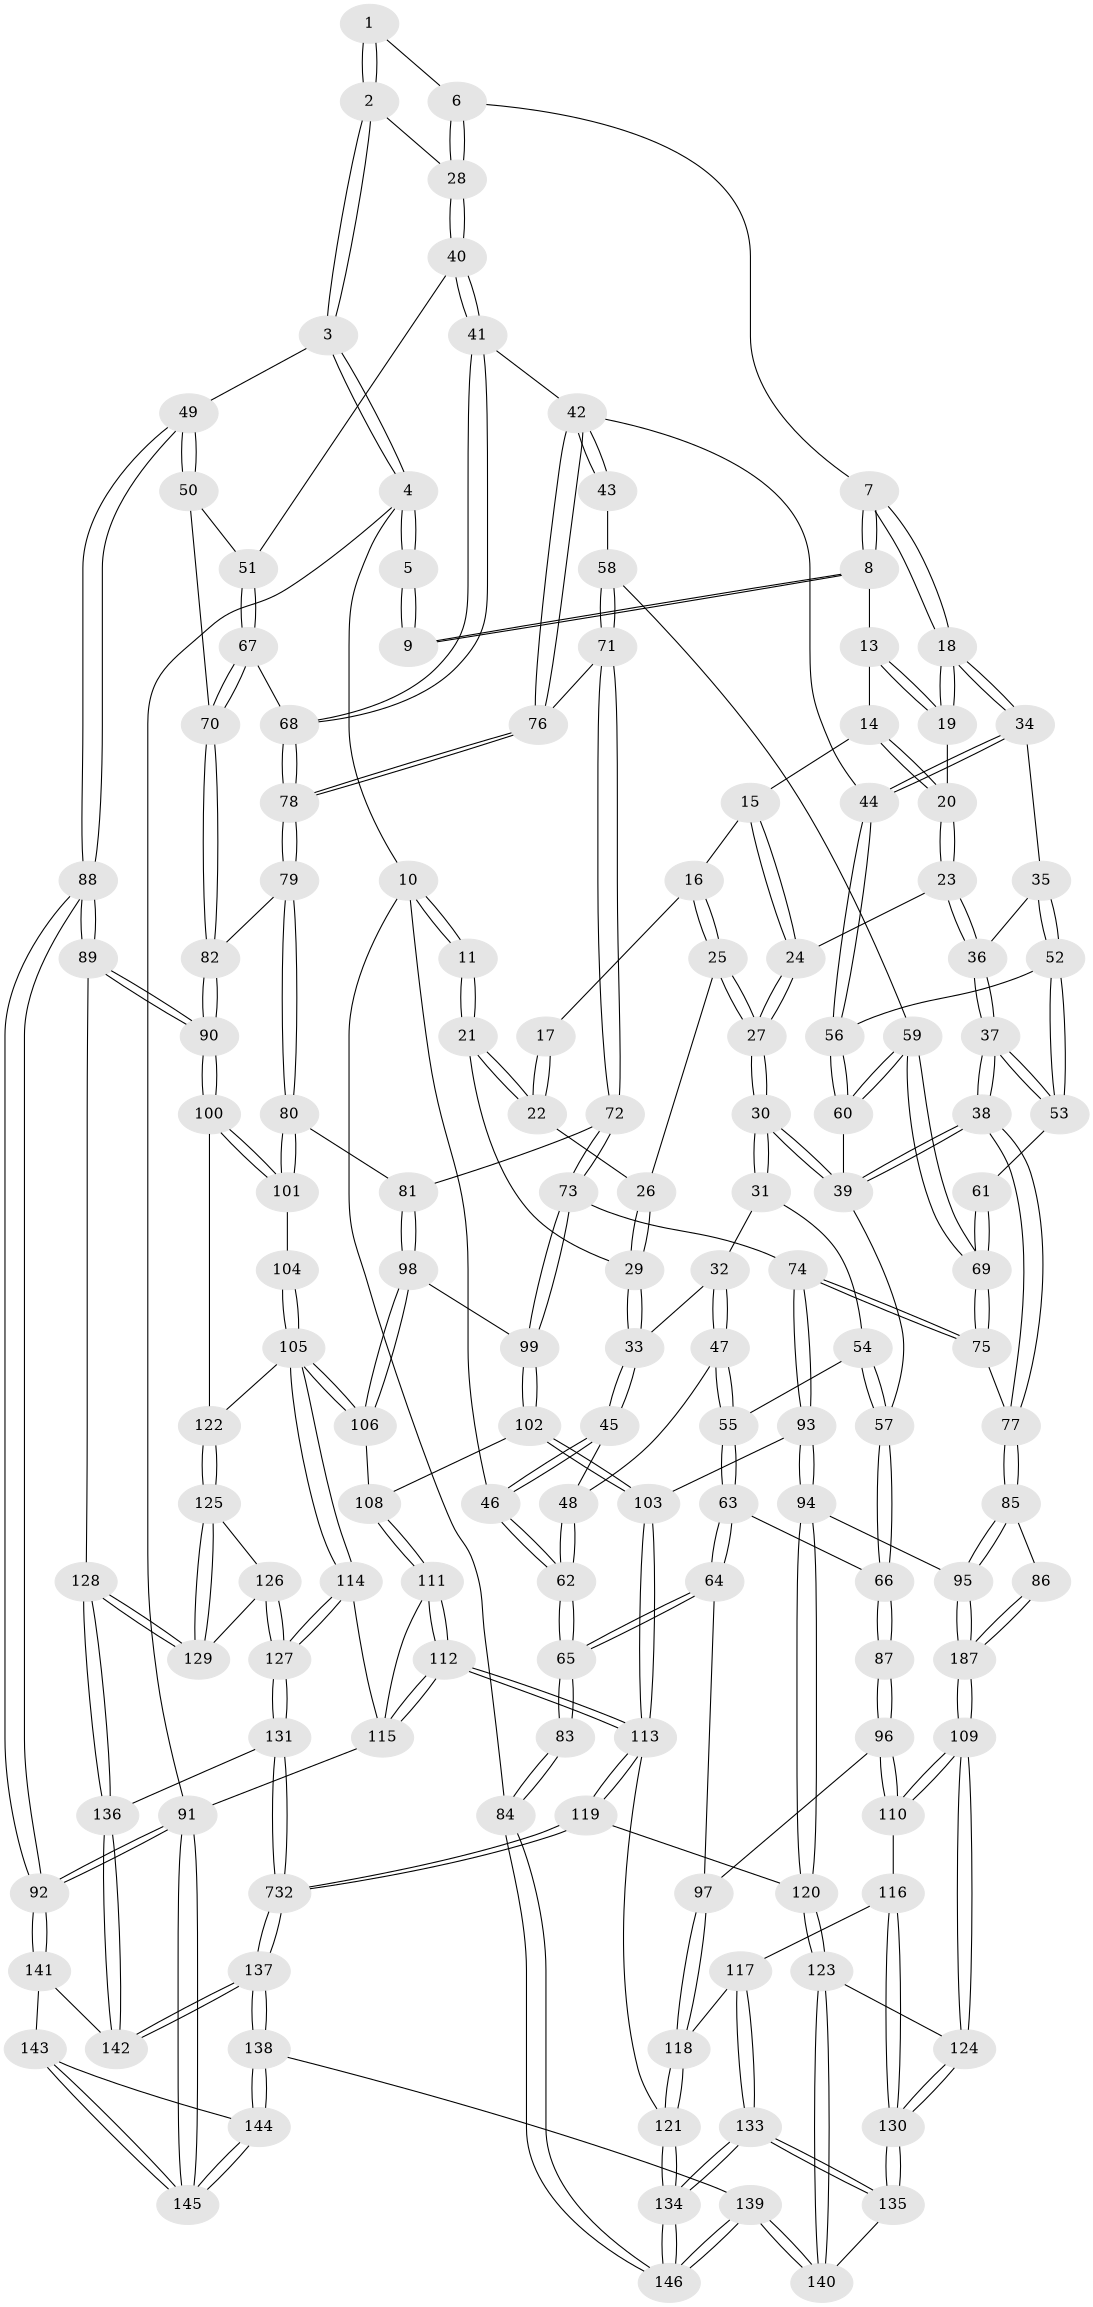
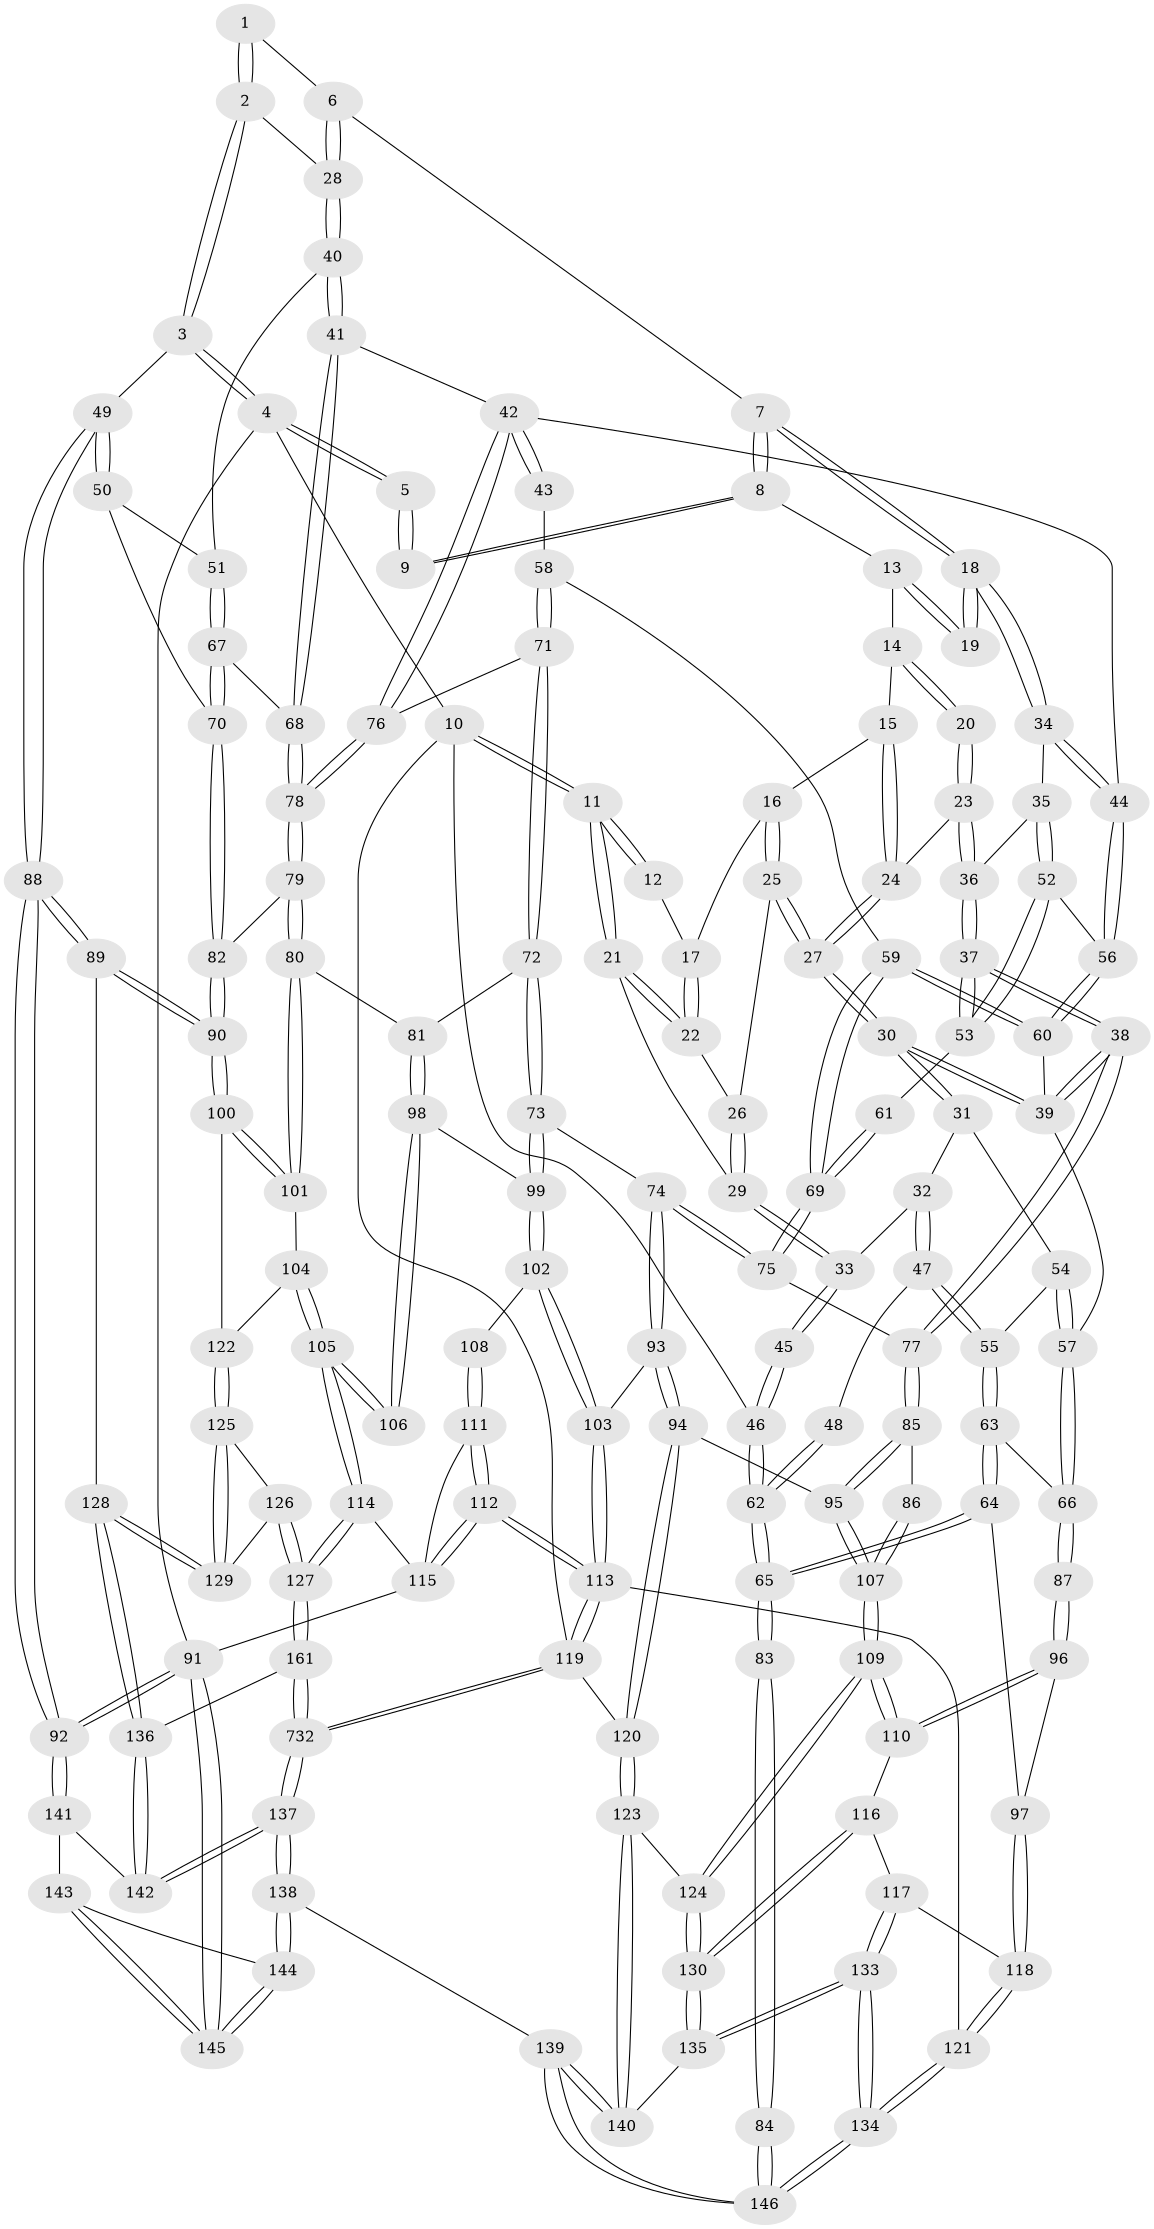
edge "19" -- "20": removed
node "12": added
edge "10" -- "84": now "10" -- "119"
edge "105" -- "122": now "104" -- "122"
edge "106" -- "108": removed
edge "45" -- "48": removed
node "187": label "187" -> "107"
node "131": label "131" -> "161"
